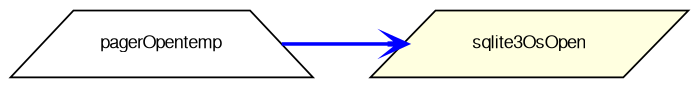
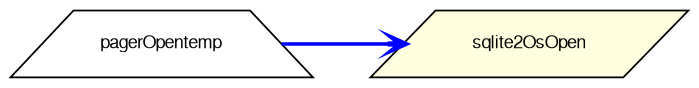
node "sqlite3OsOpen": label "sqlite3OsOpen" -> "sqlite2OsOpen"
